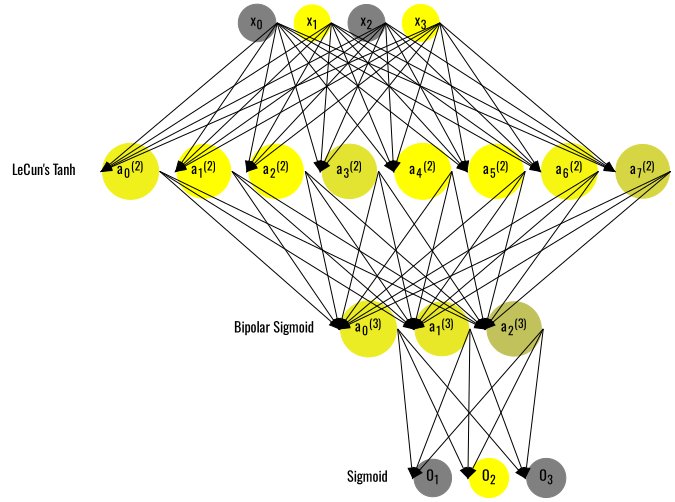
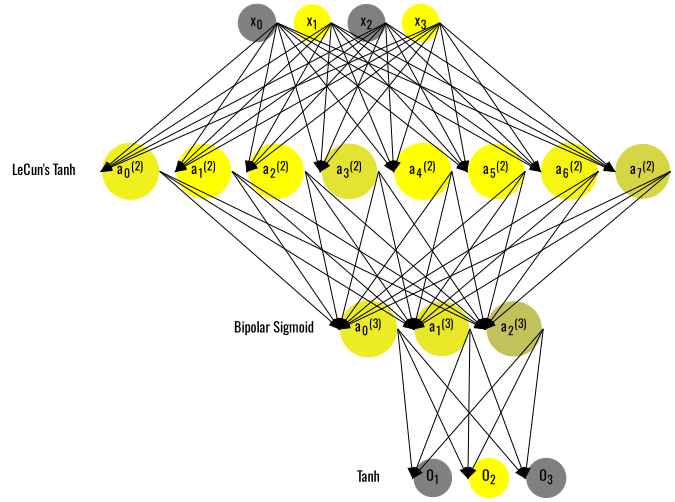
node "Sigmoid": label "Sigmoid" -> "Tanh"
